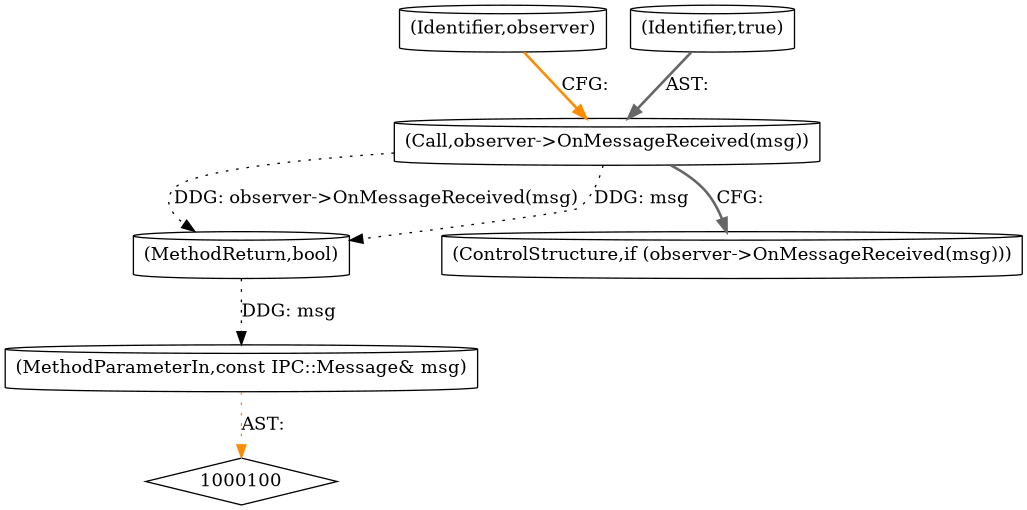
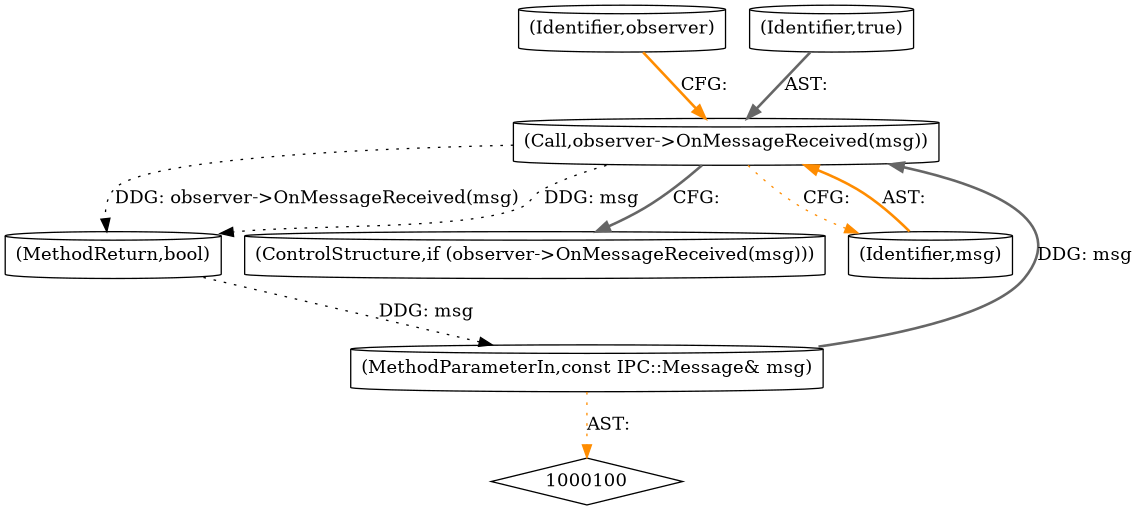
node "(Identifier,msg)": added
edge "(MethodParameterIn,const IPC::Message& msg)" -> "(Call,observer->OnMessageReceived(msg))": added, label "DDG: msg"
